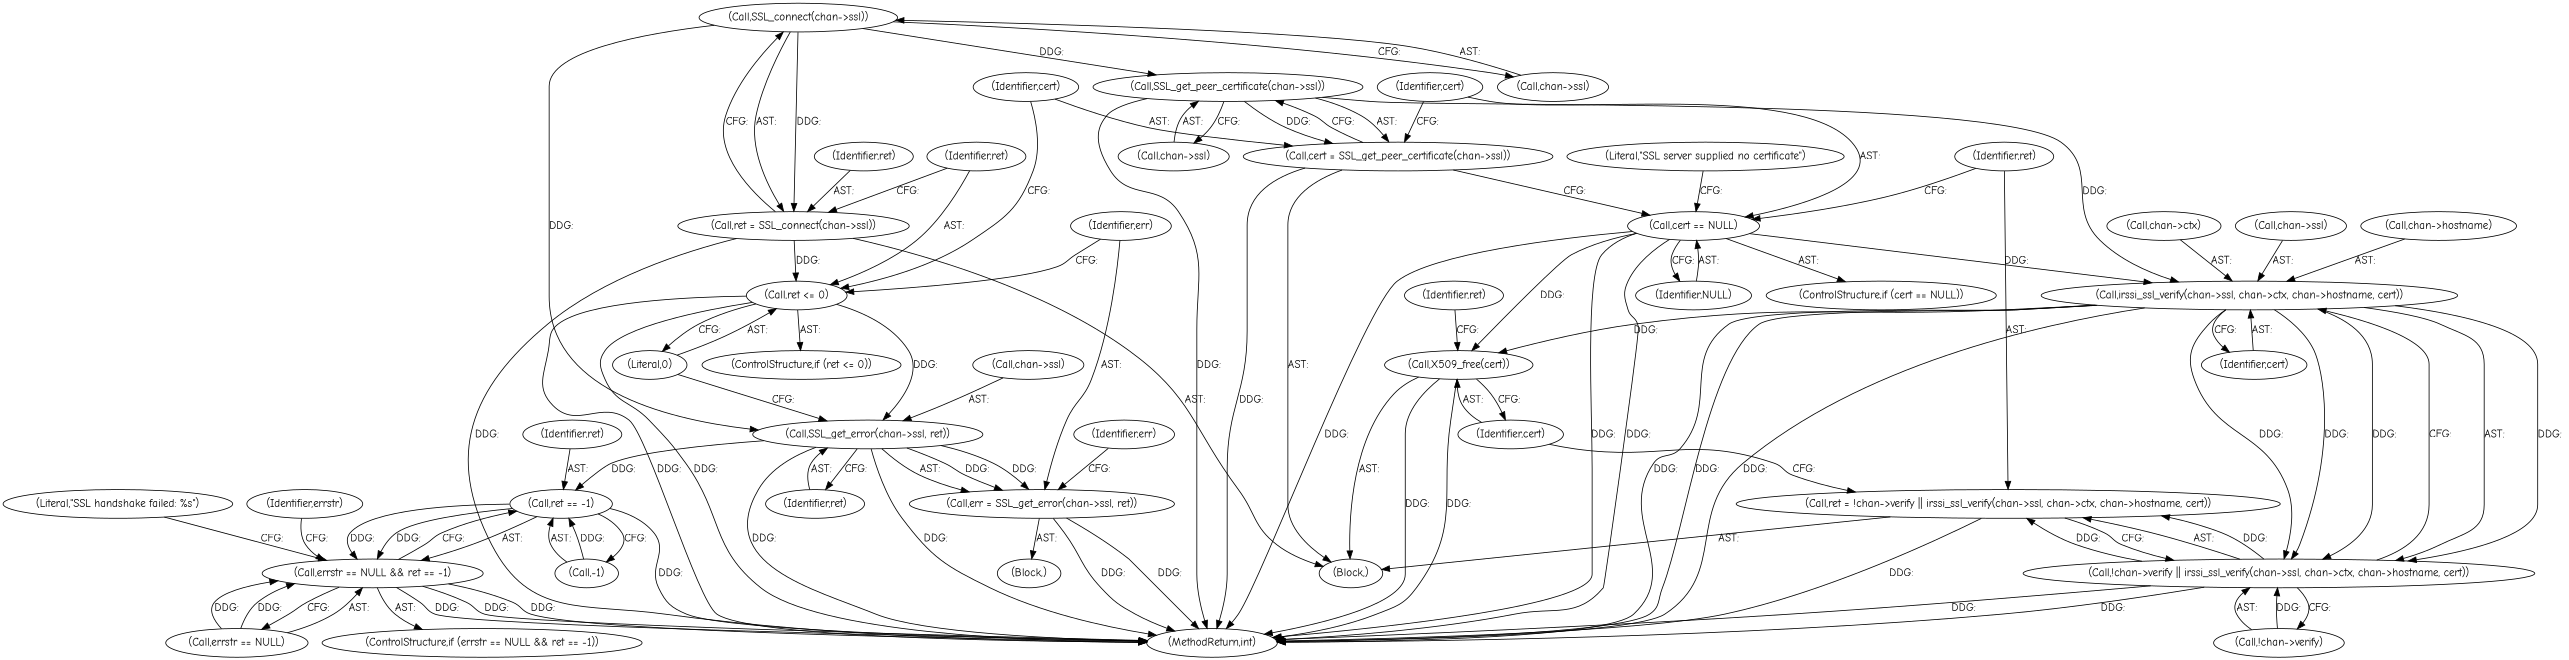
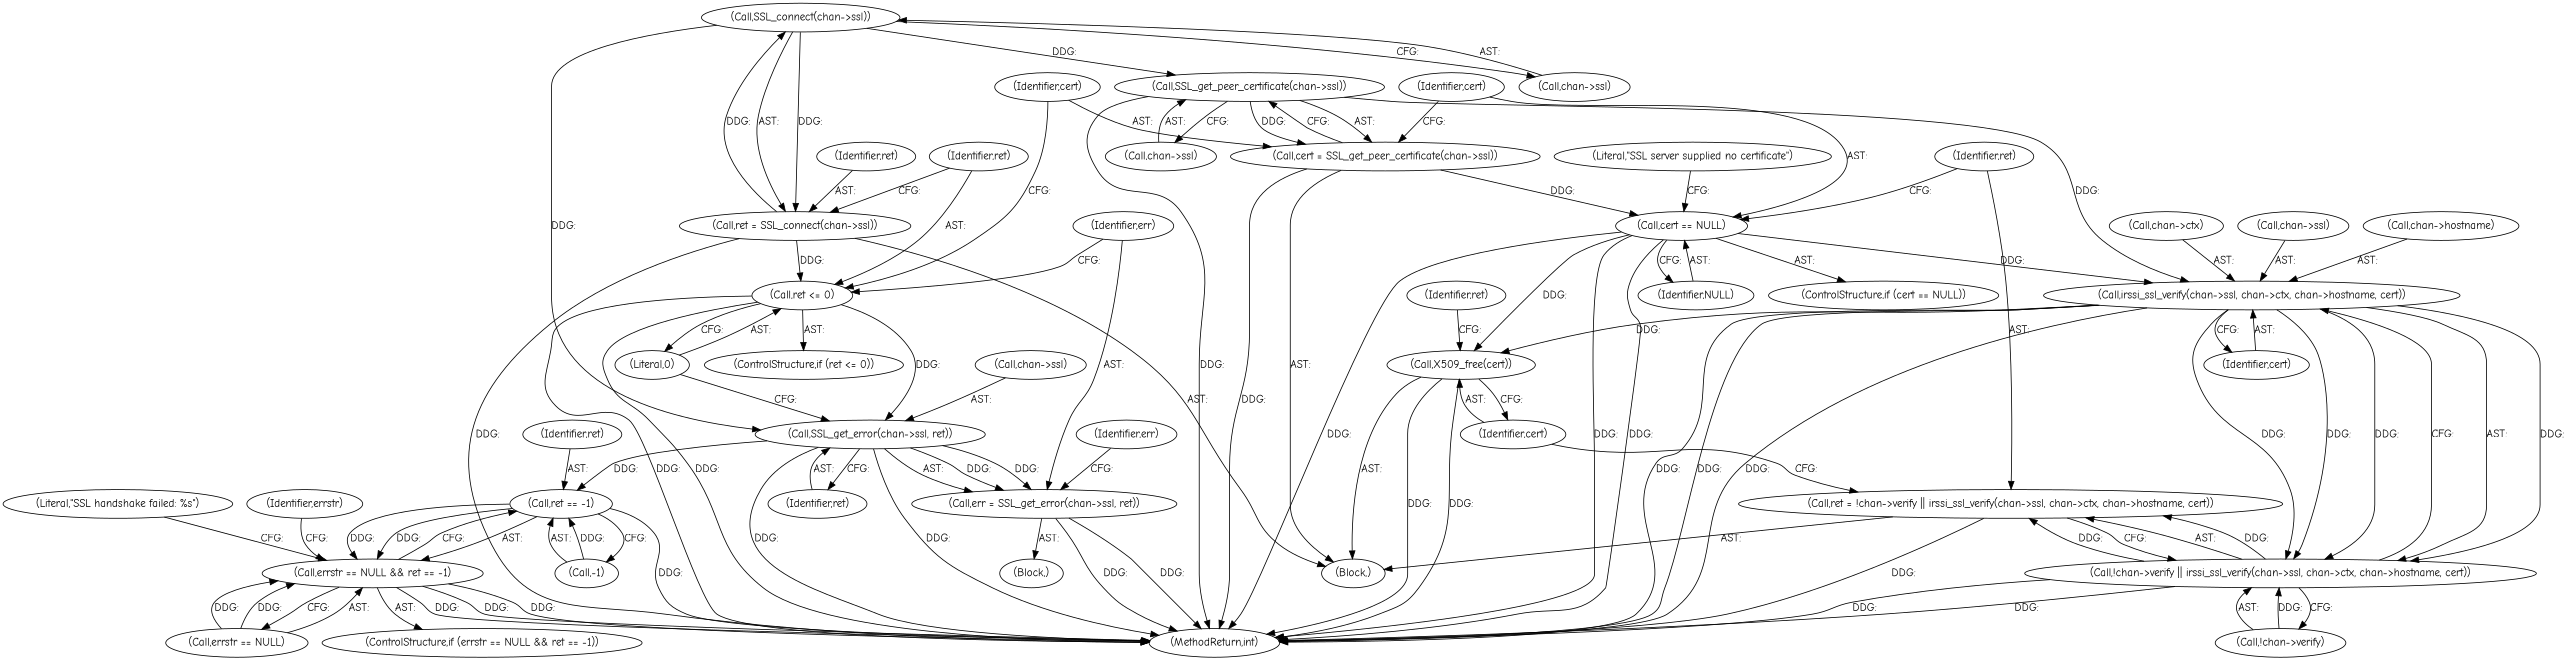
edge "(Call,ret = SSL_connect(chan->ssl))" -> "(Call,SSL_connect(chan->ssl))": label "CFG: " -> "DDG: "
edge "(Call,cert = SSL_get_peer_certificate(chan->ssl))" -> "(Call,cert == NULL)": label "CFG: " -> "DDG: "
